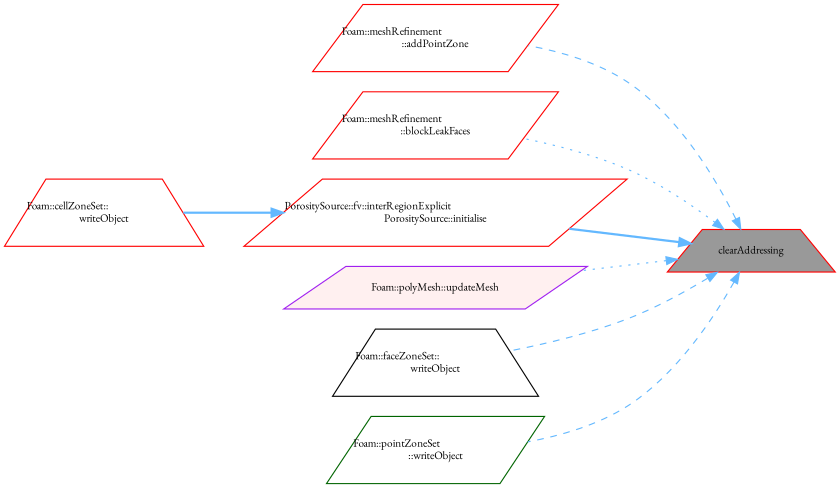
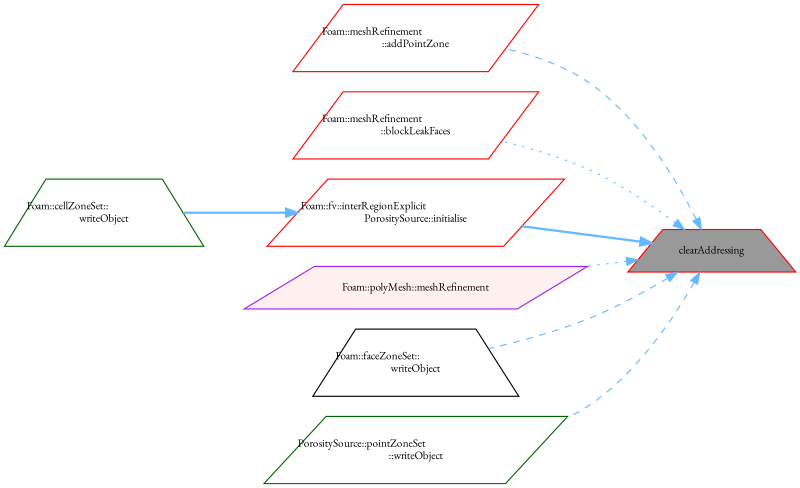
node "Foam::cellZoneSet:: writeObject": color red -> darkgreen
node "PorositySource::fv::interRegionExplicit PorositySource::initialise": label "PorositySource::fv::interRegionExplicit PorositySource::initialise" -> "Foam::fv::interRegionExplicit PorositySource::initialise"
node "Foam::polyMesh::updateMesh": label "Foam::polyMesh::updateMesh" -> "Foam::polyMesh::meshRefinement"
node "Foam::pointZoneSet ::writeObject": label "Foam::pointZoneSet ::writeObject" -> "PorositySource::pointZoneSet ::writeObject"
